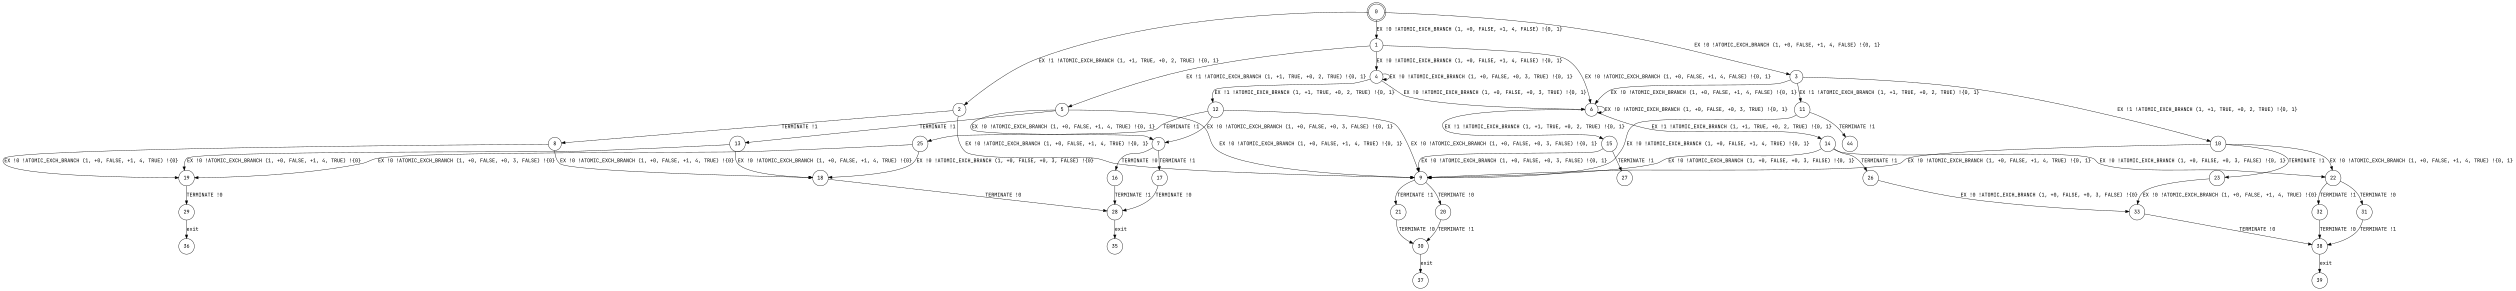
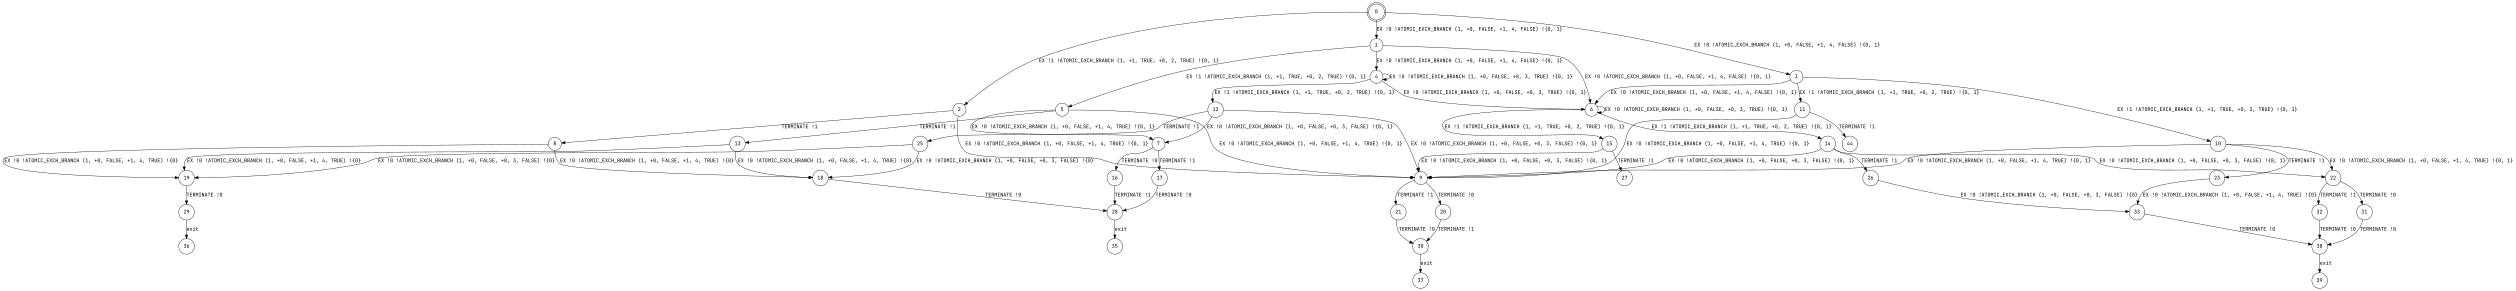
edge "31" -> "38": label "TERMINATE !1" -> "TERMINATE !0"
